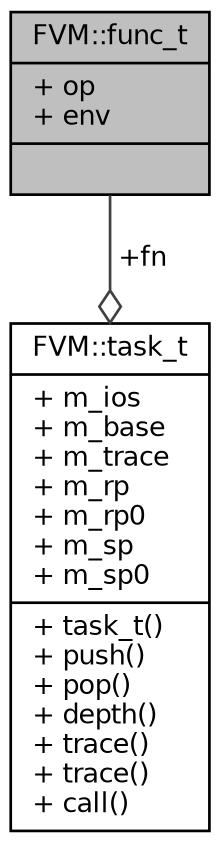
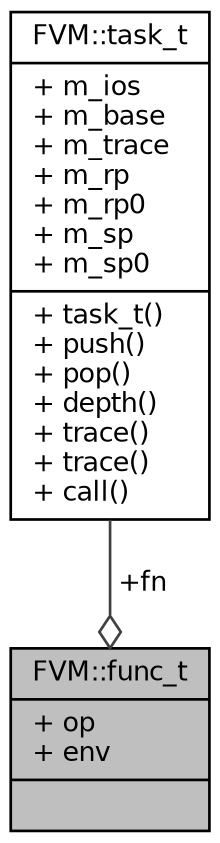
edge "FVM::func_t" -> "FVM::task_t": reversed
